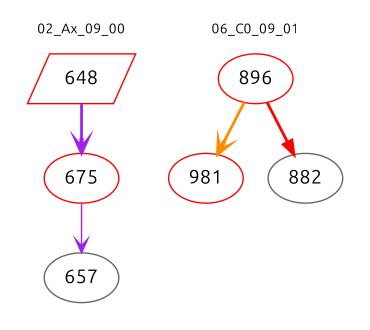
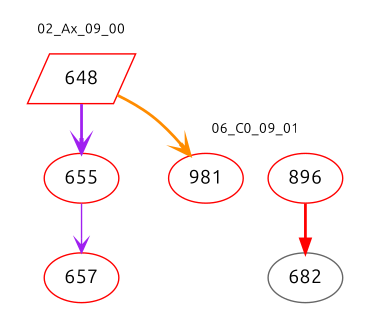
edge "896" -> "981": now "648" -> "981"
node "675": label "675" -> "655"
node "882": label "882" -> "682"
node "657": color gray40 -> red
